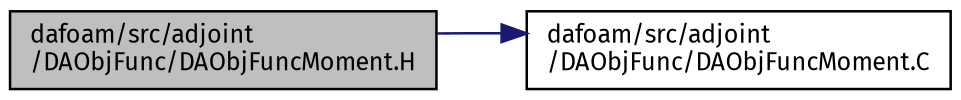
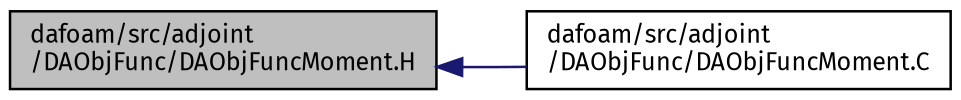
edge "dafoam/src/adjoint /DAObjFunc/DAObjFuncMoment.H" -> "dafoam/src/adjoint /DAObjFunc/DAObjFuncMoment.C": reversed
